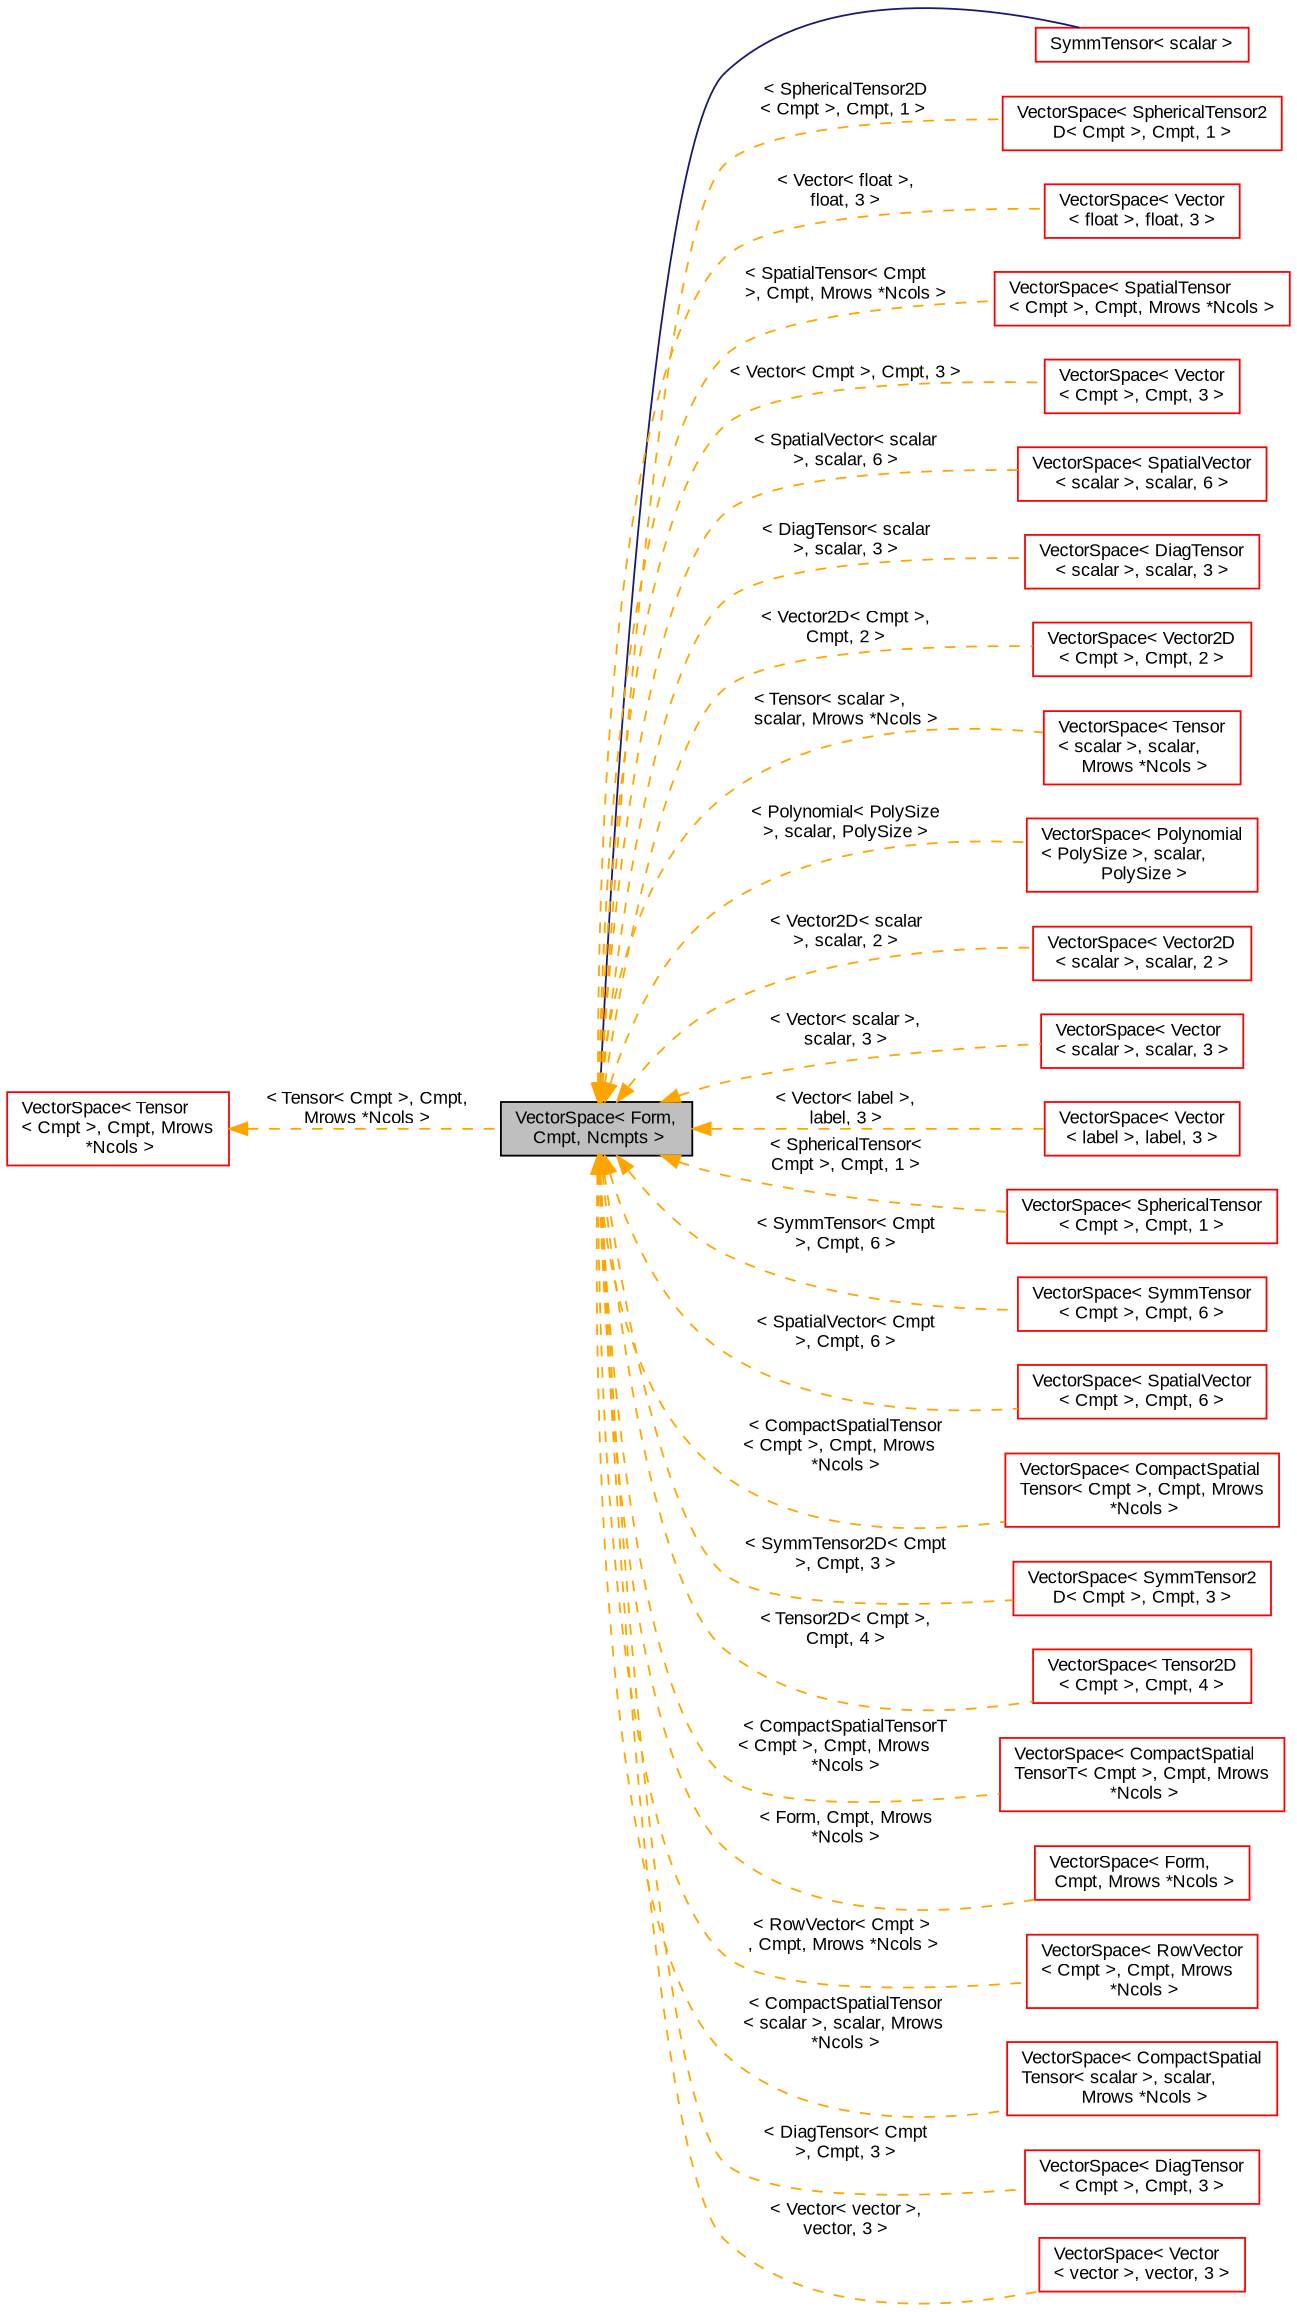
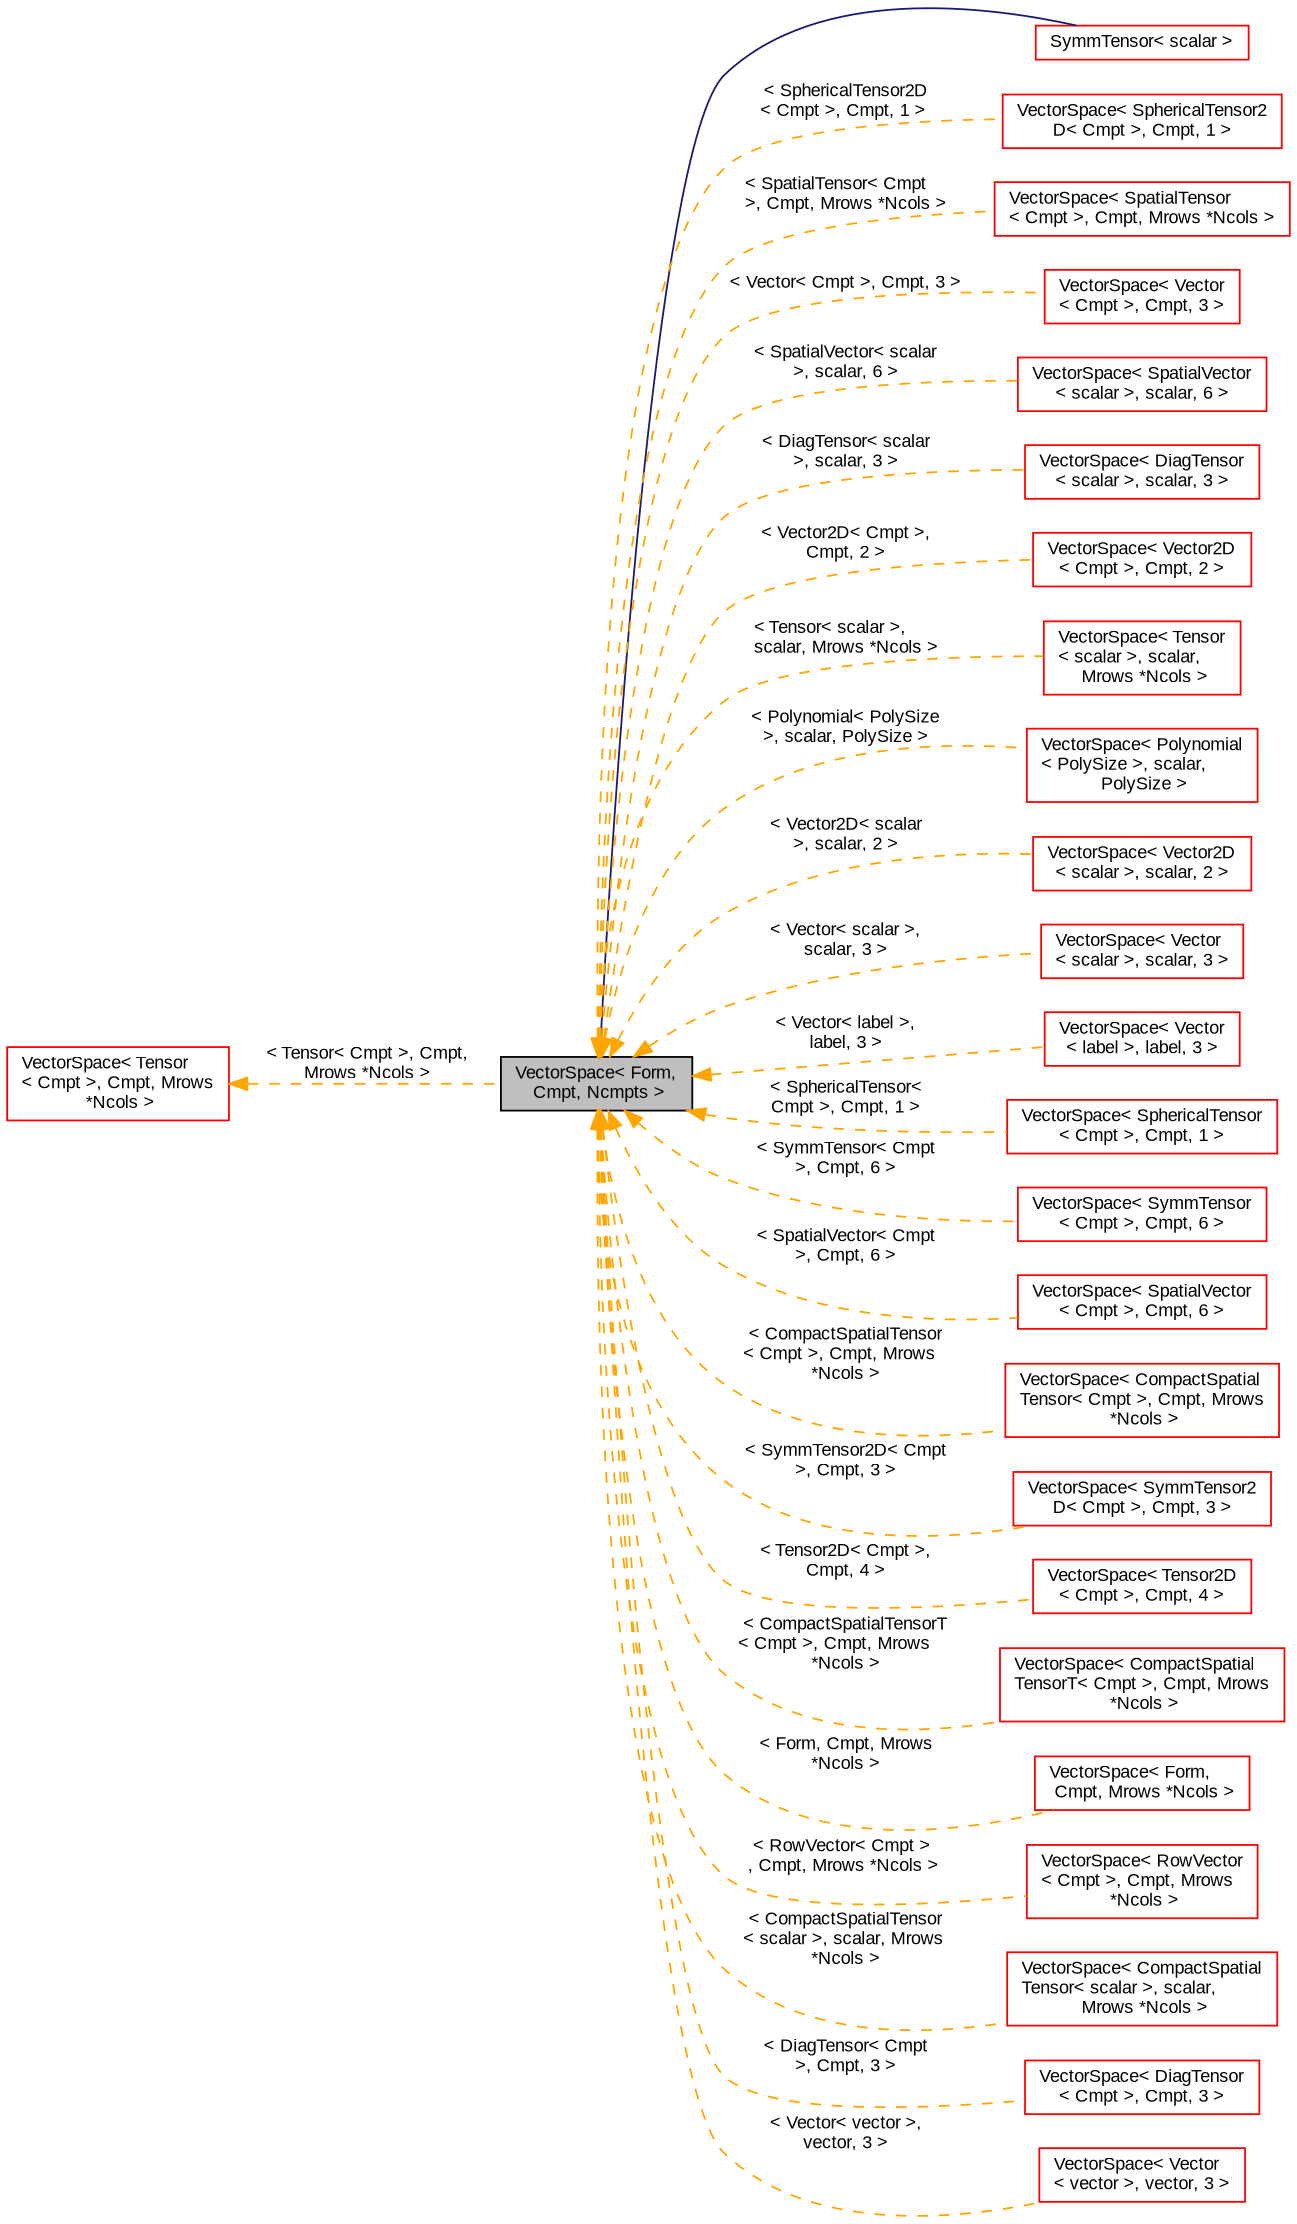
node "VectorSpace< Vector < float >, float, 3 >": removed
